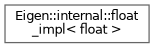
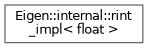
node "Eigen::internal::float _impl< float >": label "Eigen::internal::float _impl< float >" -> "Eigen::internal::rint _impl< float >"
